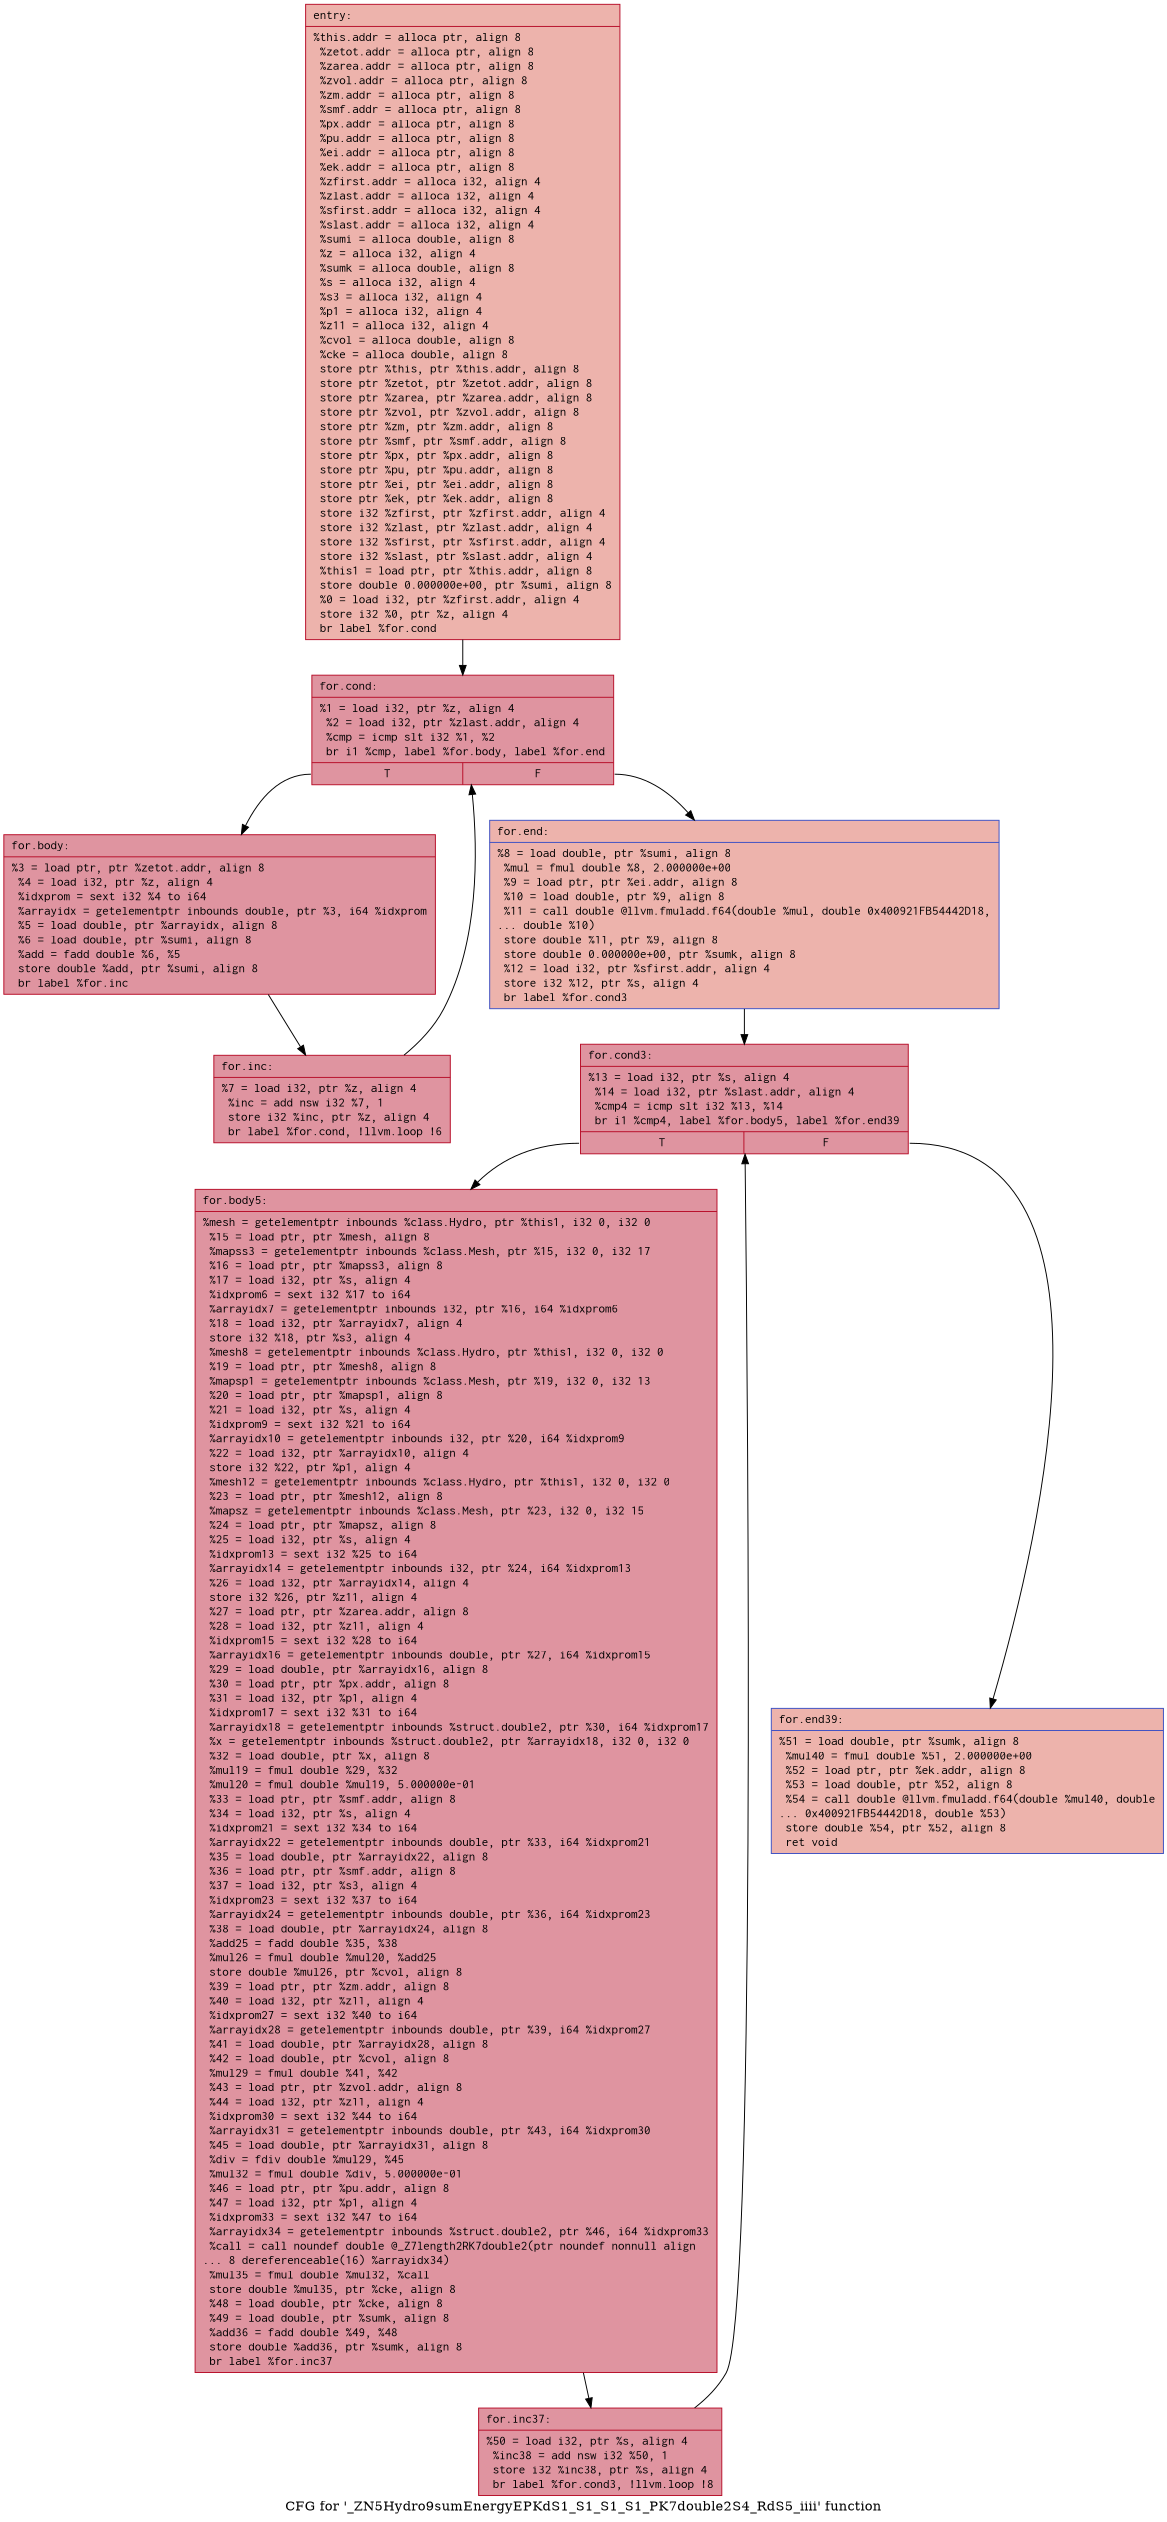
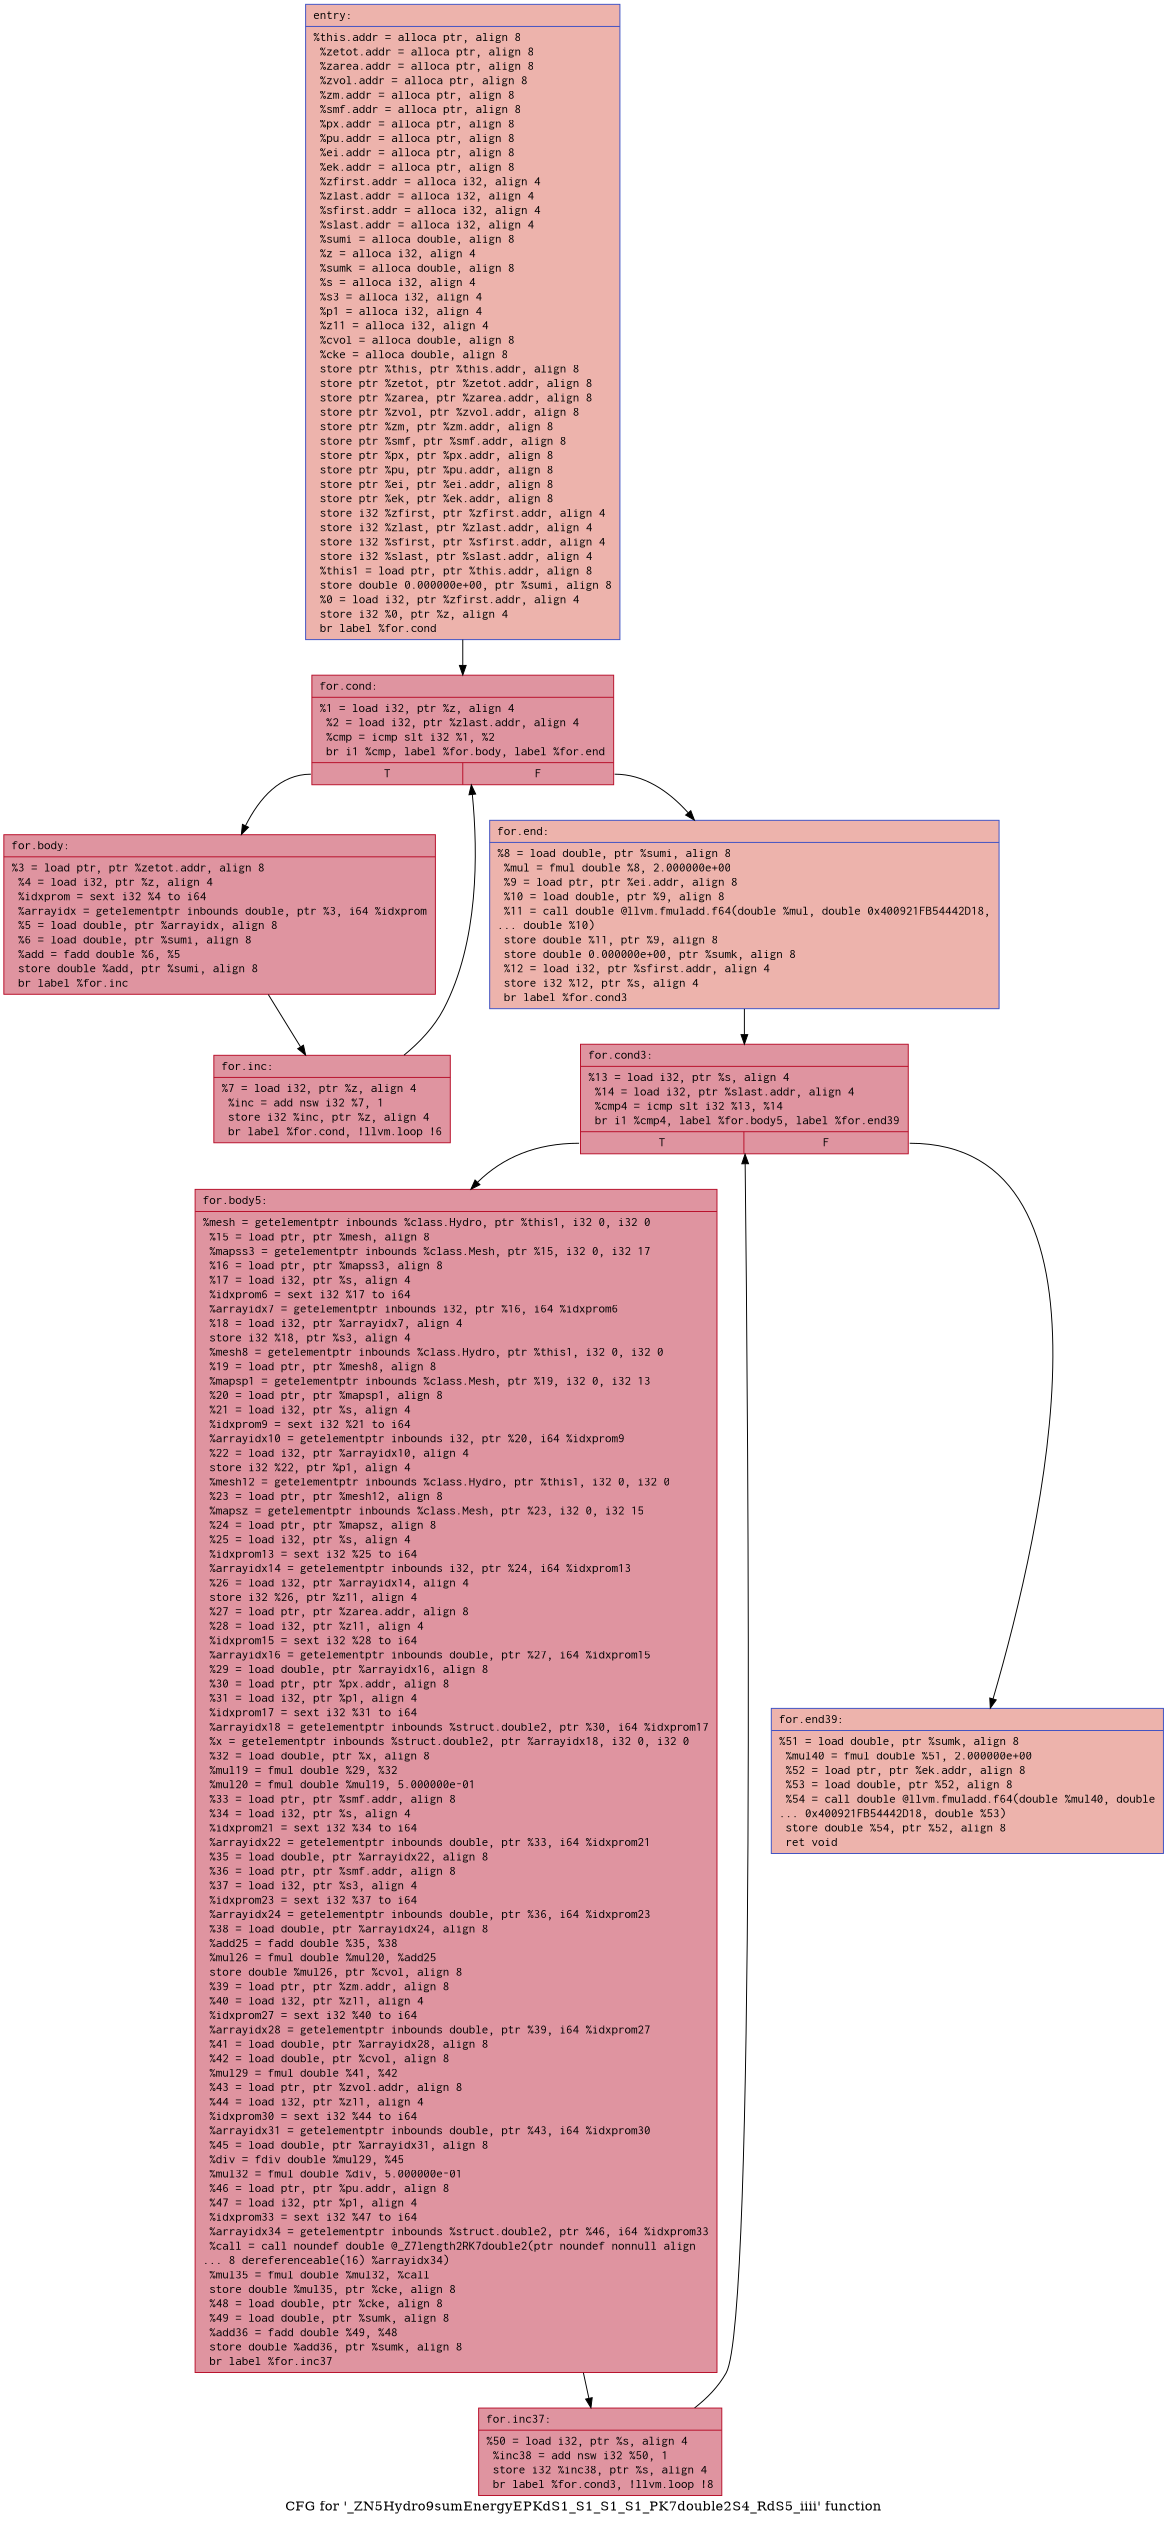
node "entry:": color #b70d28ff -> #3d50c3ff
